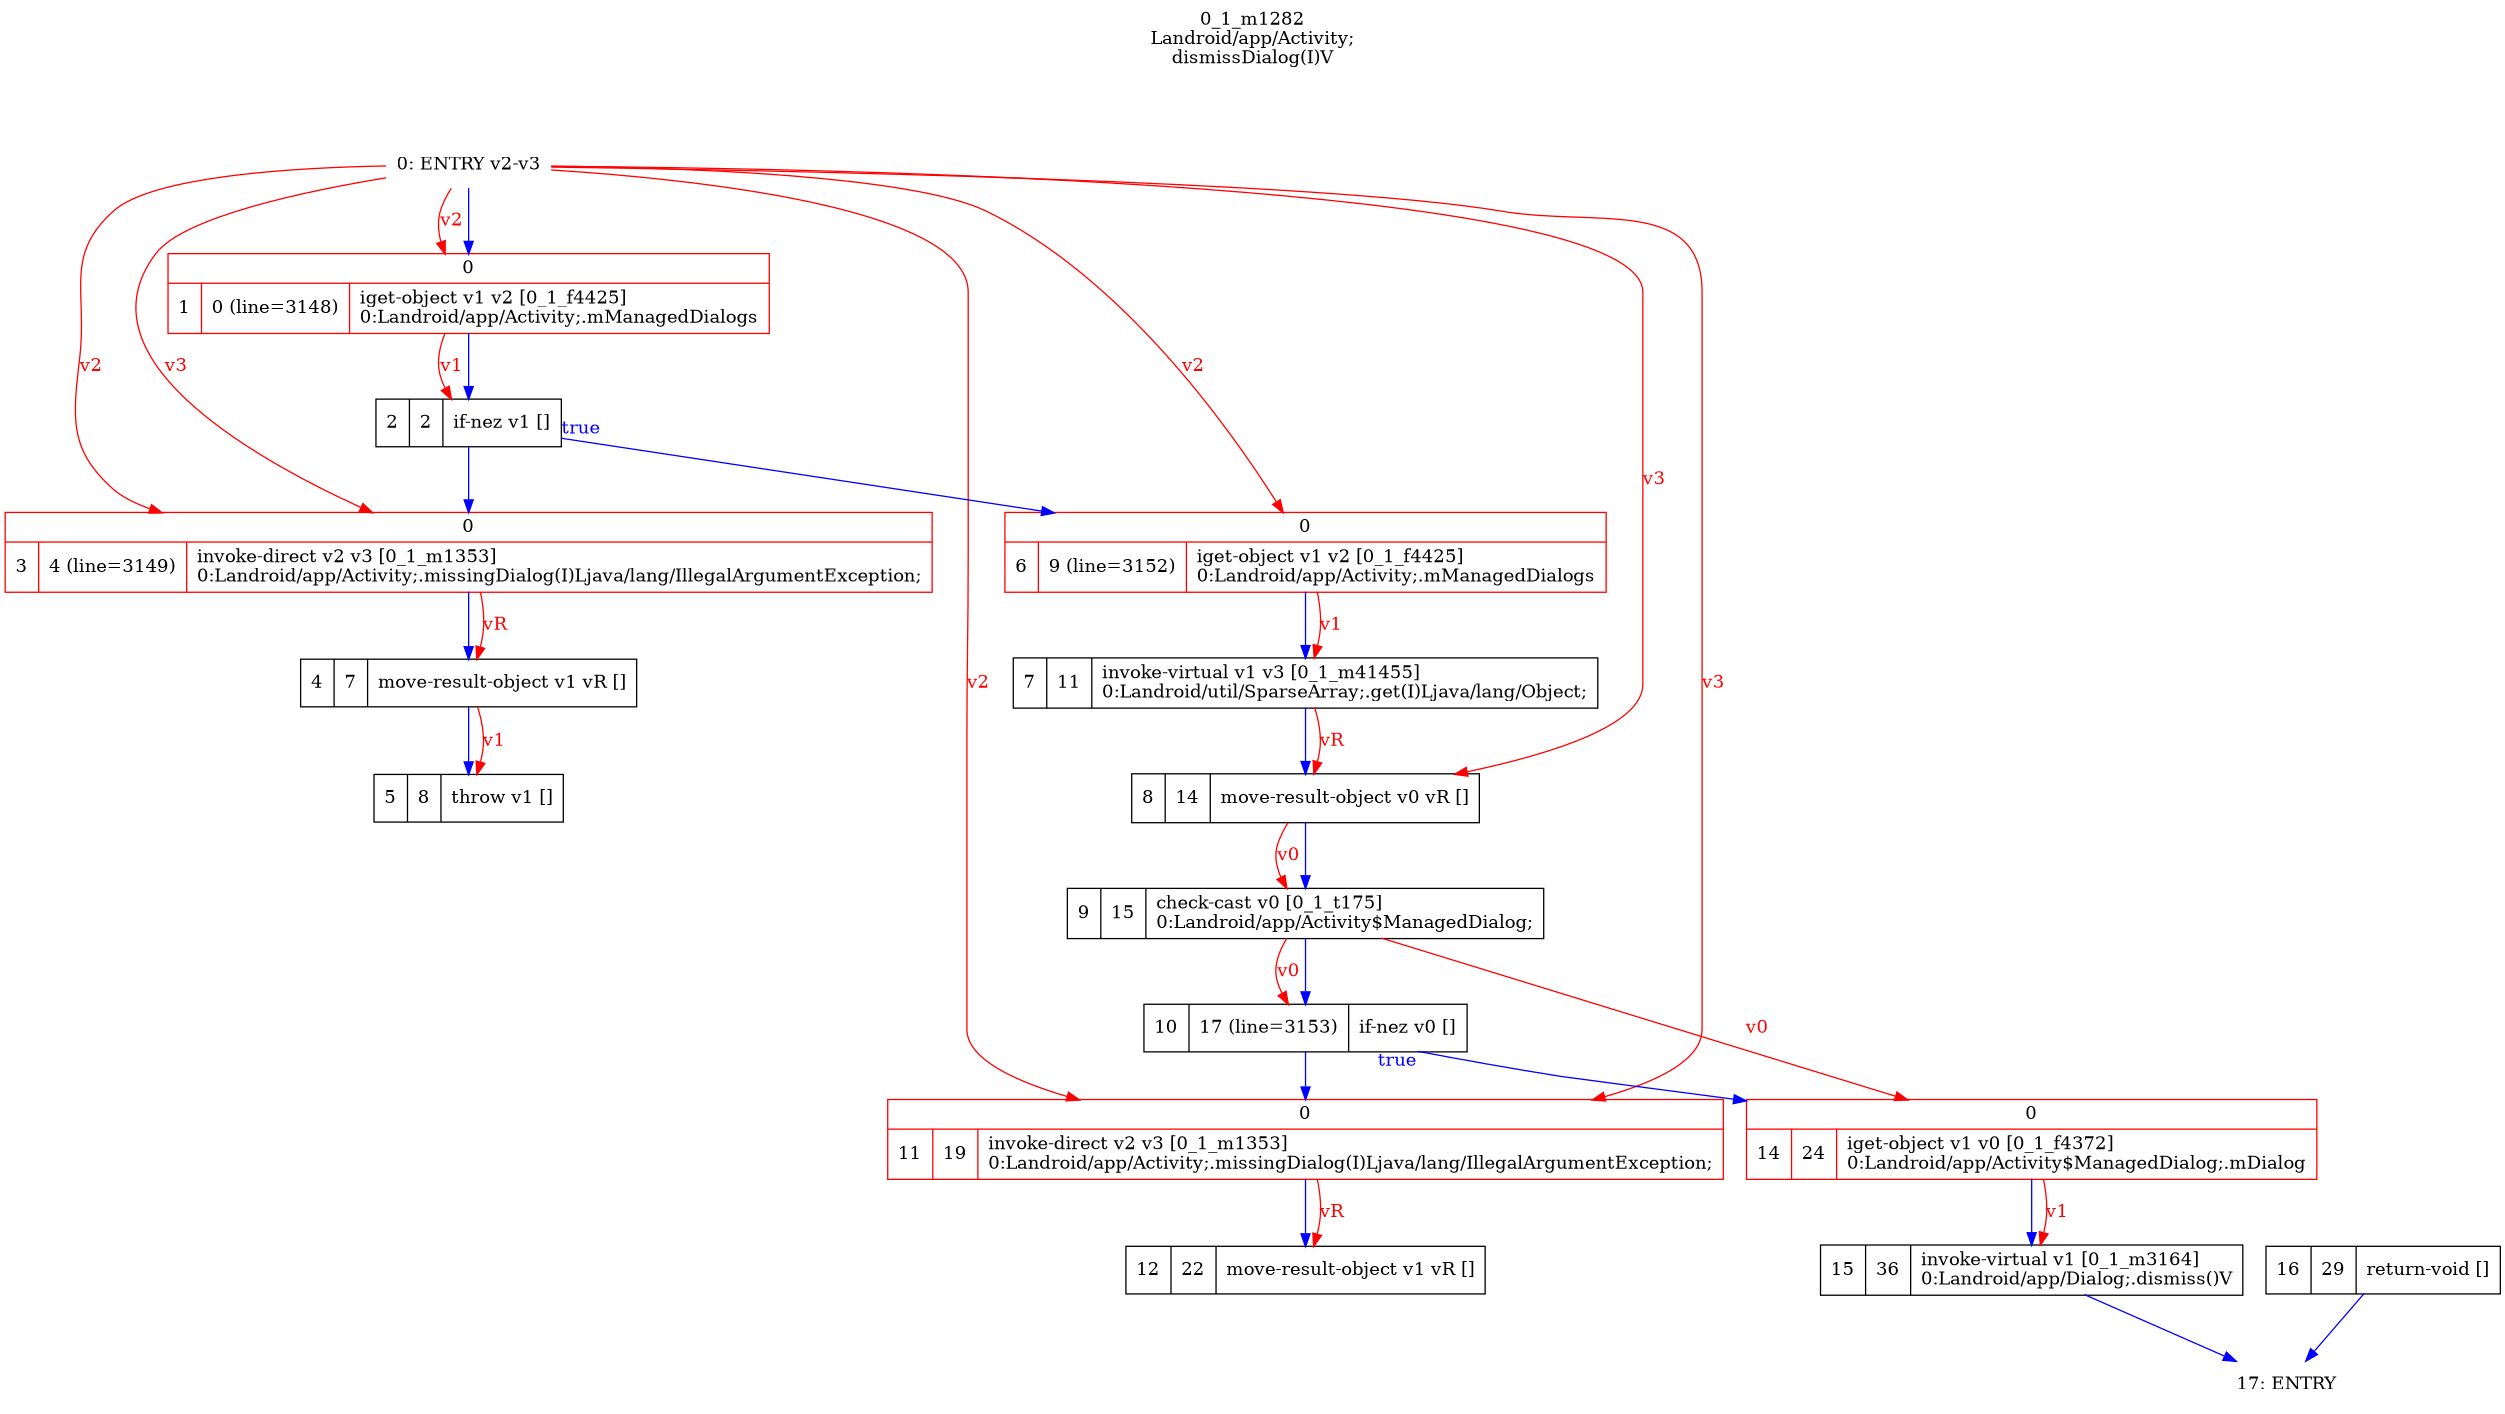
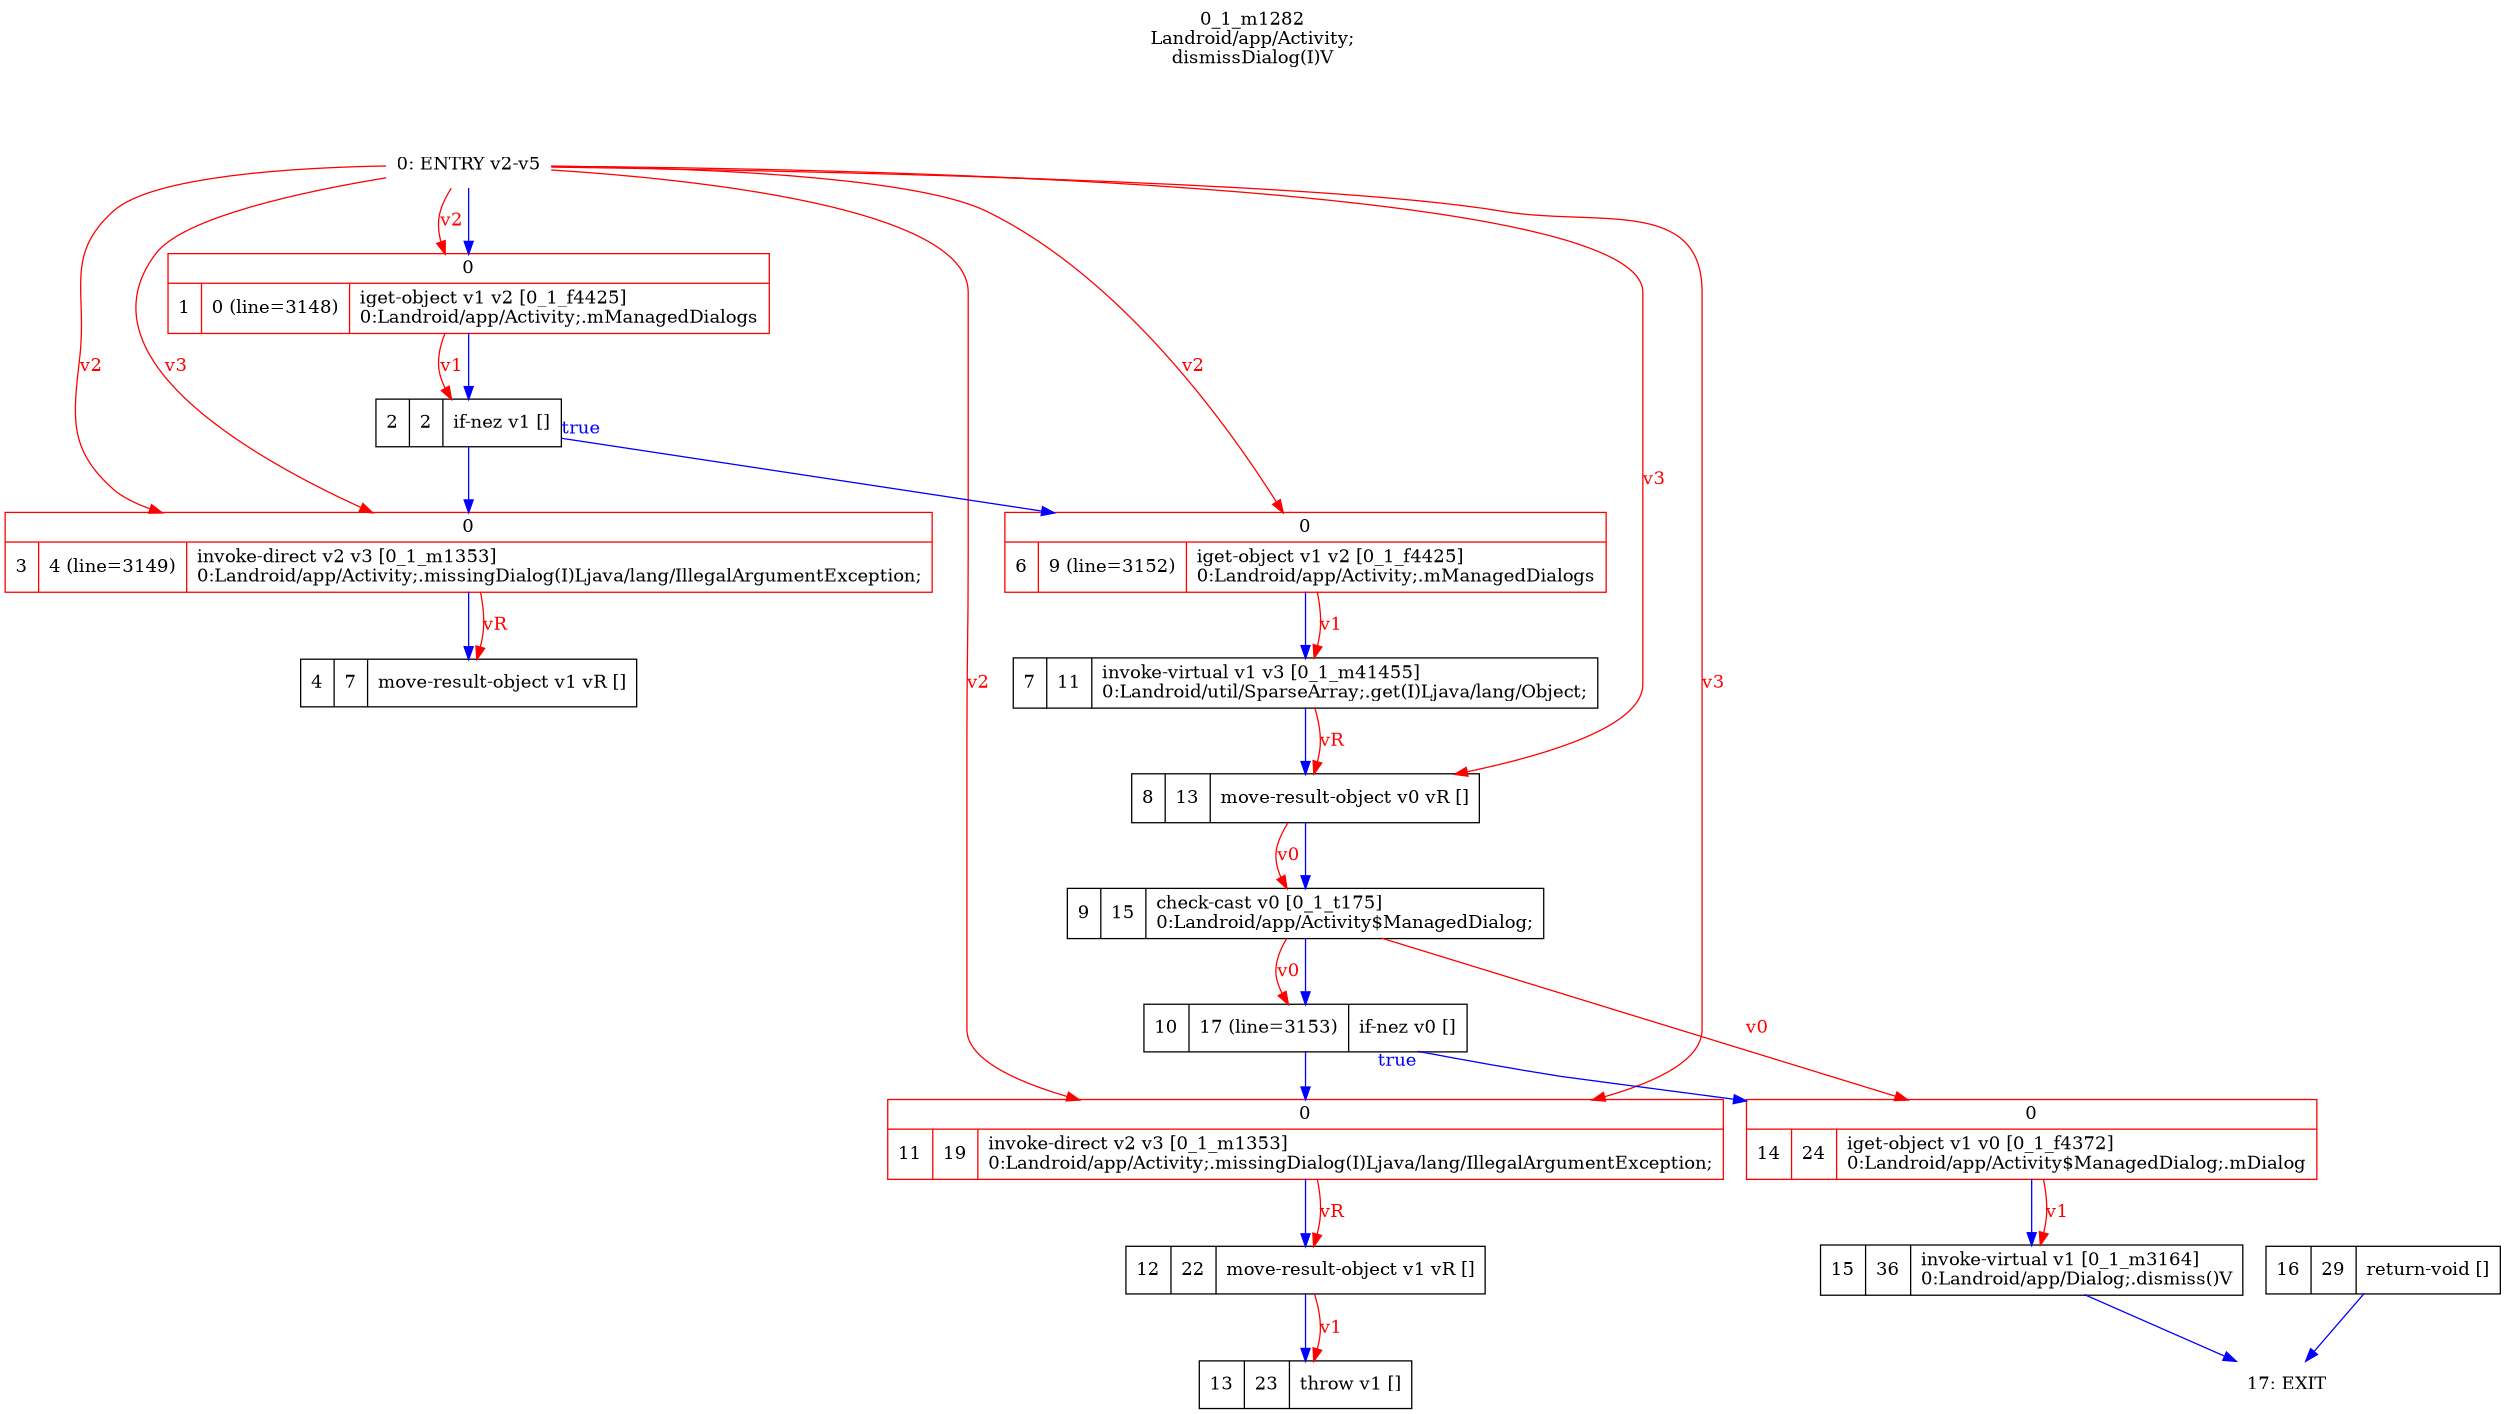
node "0: ENTRY v2-v3": label "0: ENTRY v2-v3" -> "0: ENTRY v2-v5"
node "5": removed
node "8": text "14" -> "13"
node "13": added
node "17: ENTRY": label "17: ENTRY" -> "17: EXIT"
